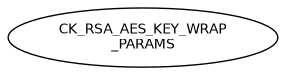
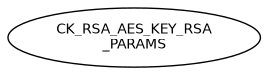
node "CK_RSA_AES_KEY_WRAP _PARAMS": label "CK_RSA_AES_KEY_WRAP _PARAMS" -> "CK_RSA_AES_KEY_RSA _PARAMS"
